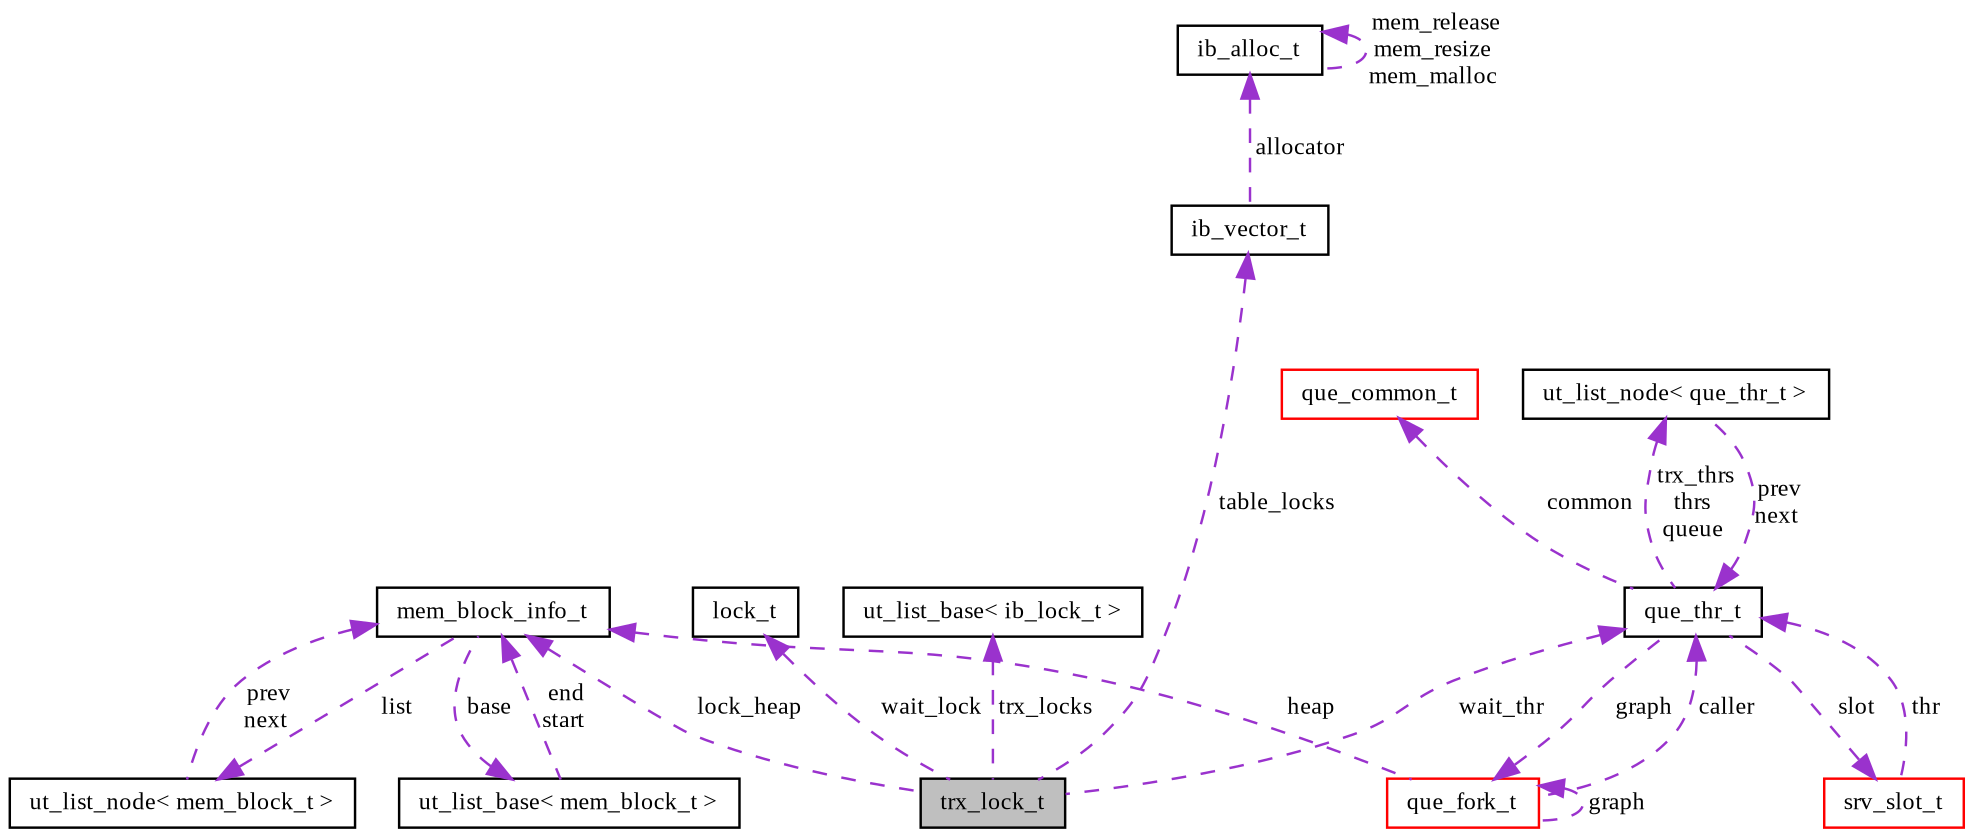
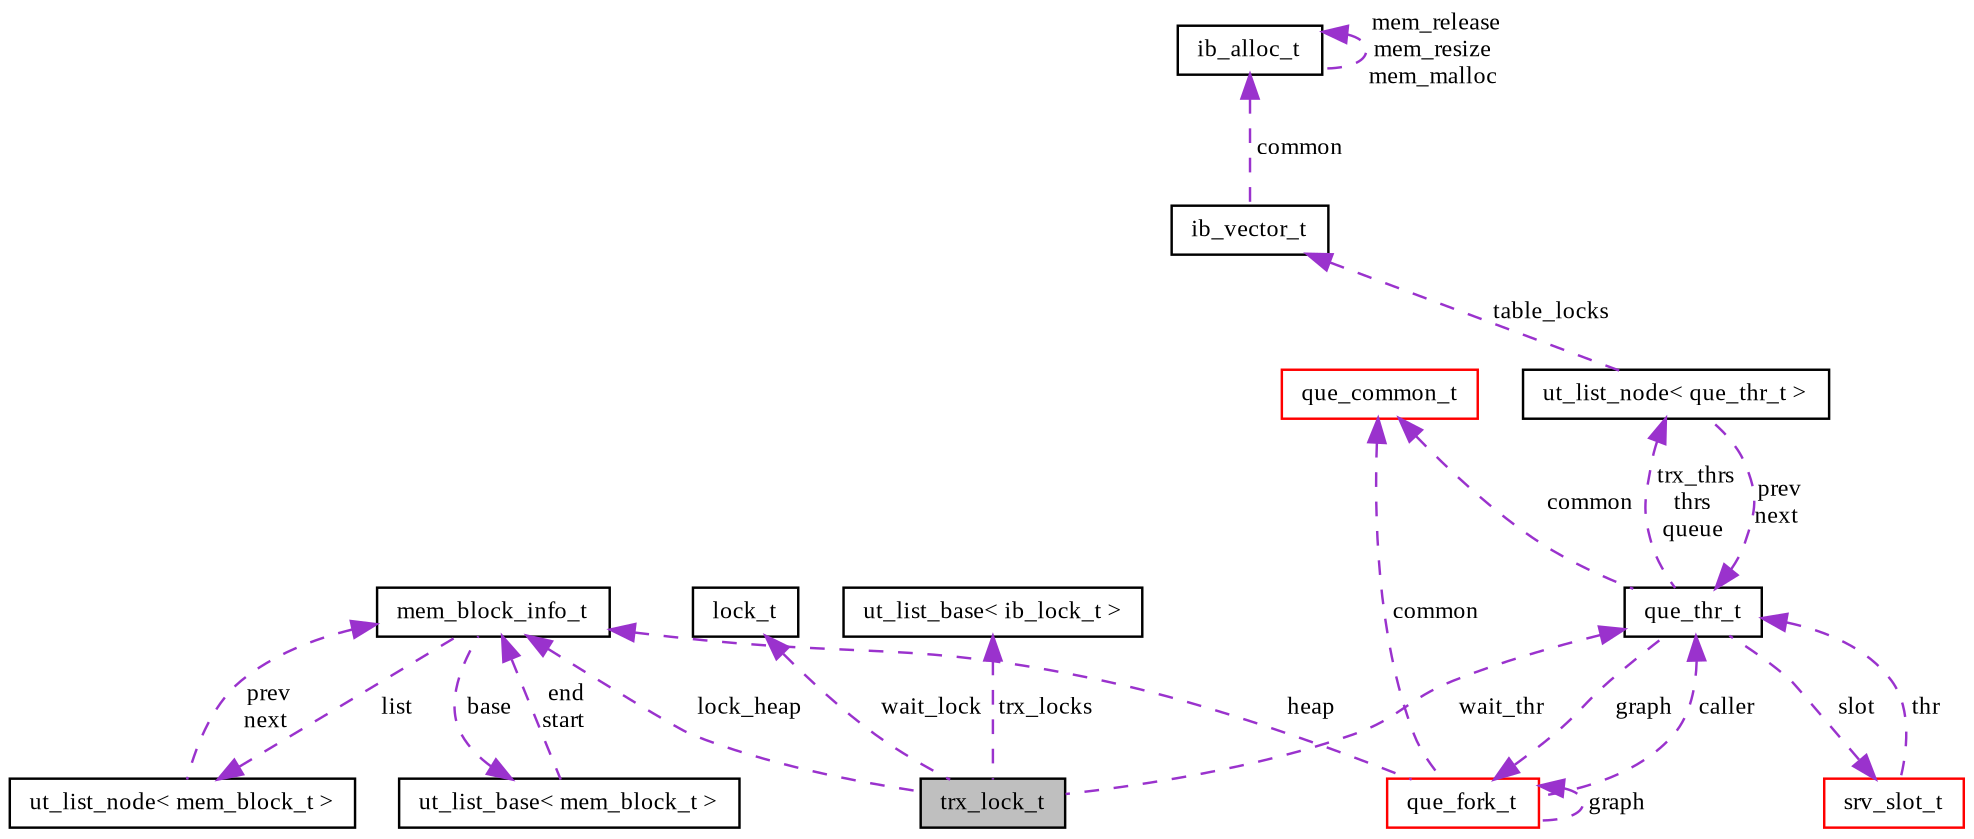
edge "ib_vector_t" -> "ib_alloc_t": label " allocator" -> " common"
edge "trx_lock_t" -> "ib_vector_t": now "ut_list_node< que_thr_t >" -> "ib_vector_t"
edge "que_fork_t" -> "que_common_t": added, label "common"
